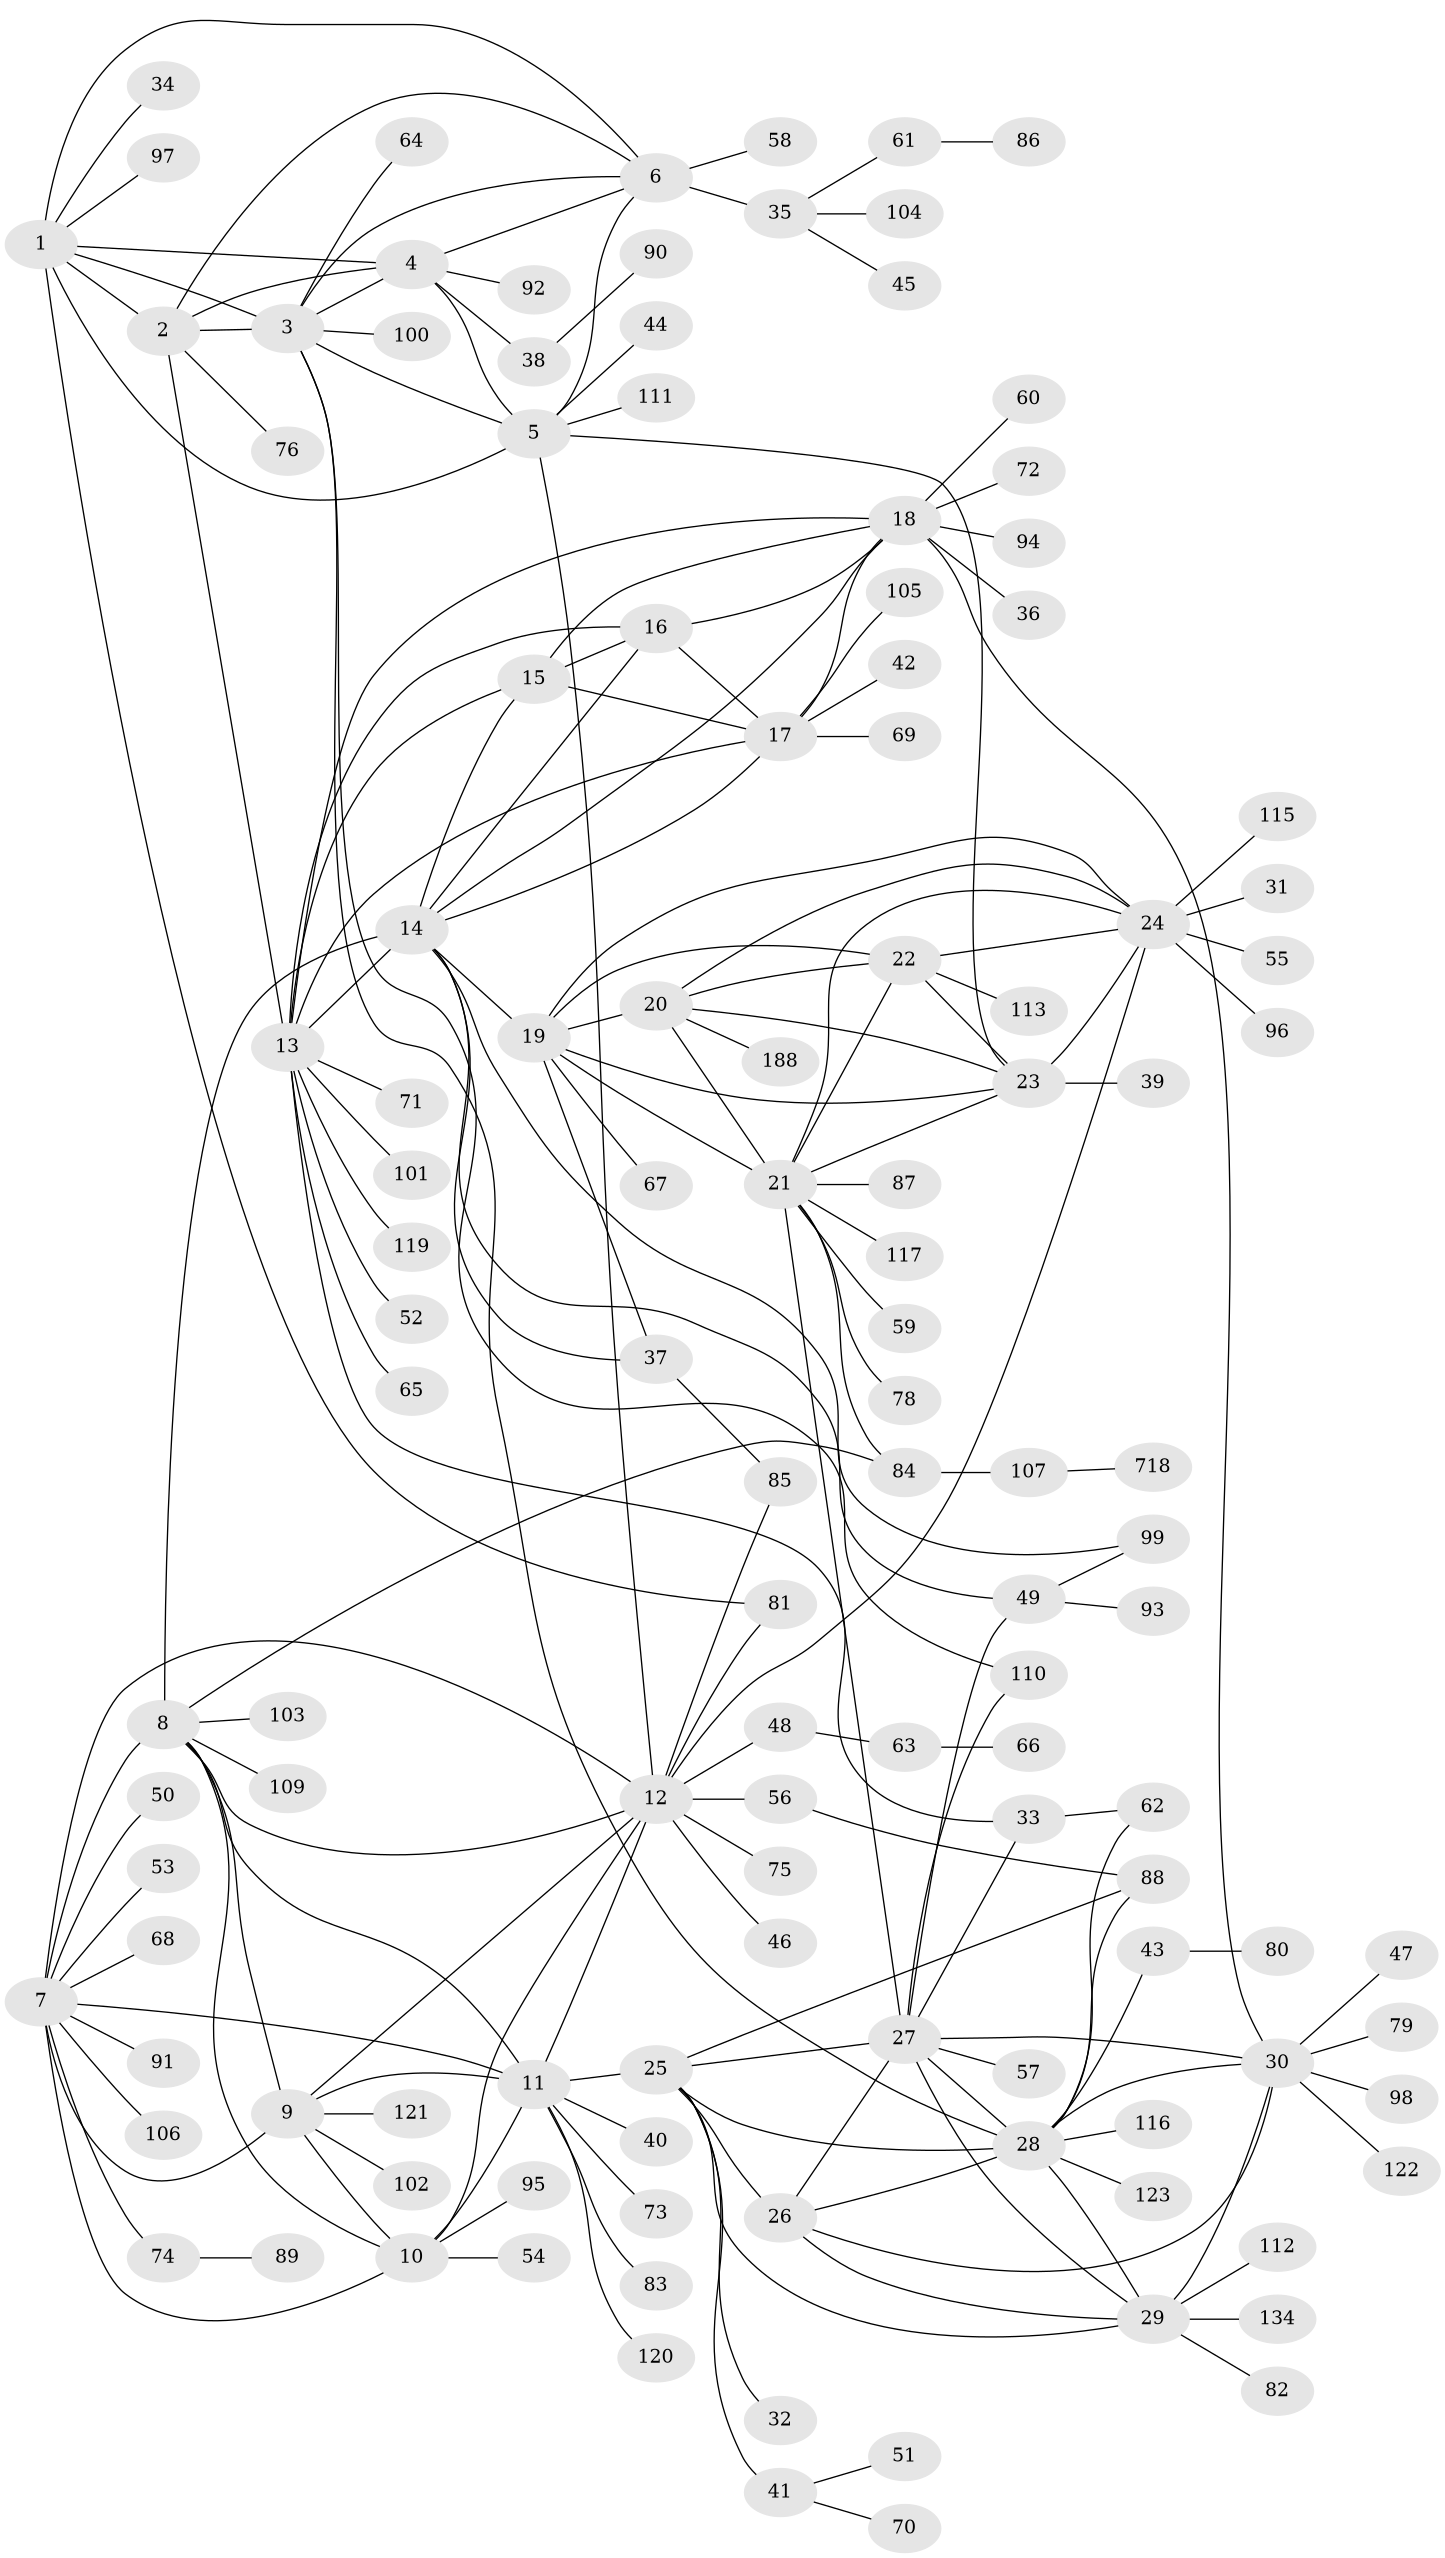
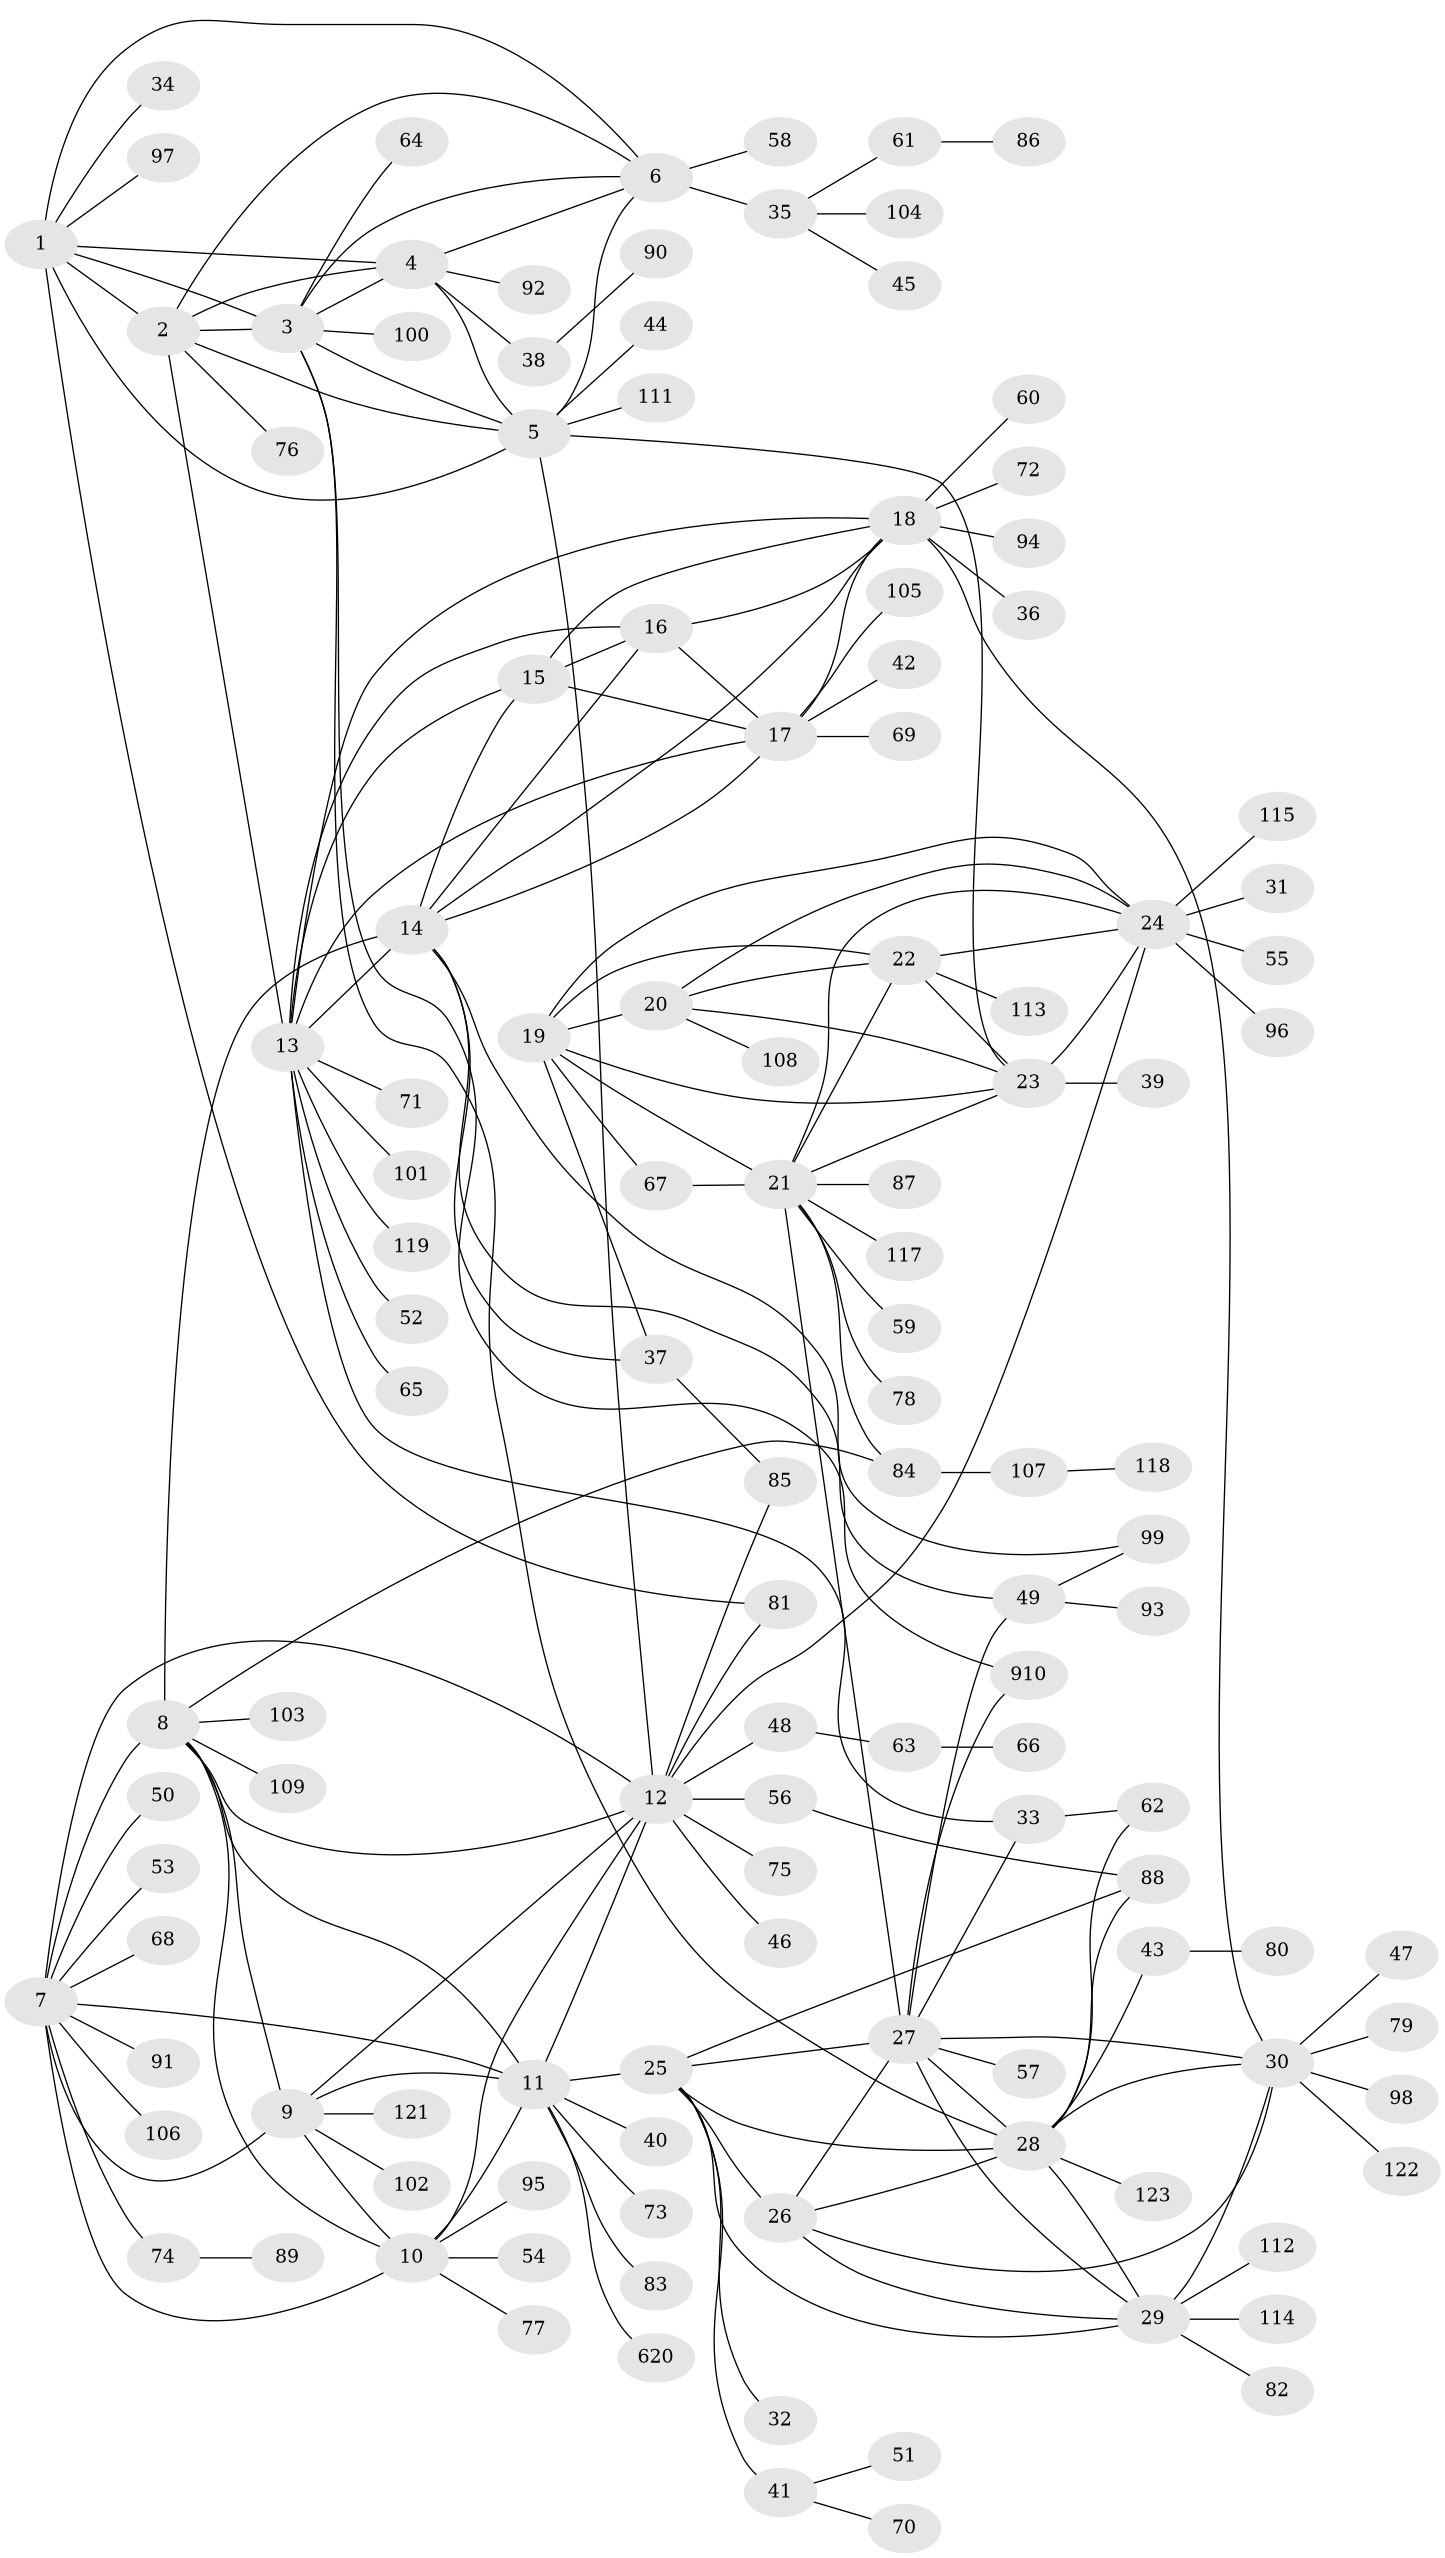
edge "2" -- "5": added
edge "14" -- "19": removed
node "188": label "188" -> "108"
edge "20" -- "21": now "67" -- "21"
node "718": label "718" -> "118"
node "110": label "110" -> "910"
node "116": removed
node "134": label "134" -> "114"
node "77": added
node "120": label "120" -> "620"
